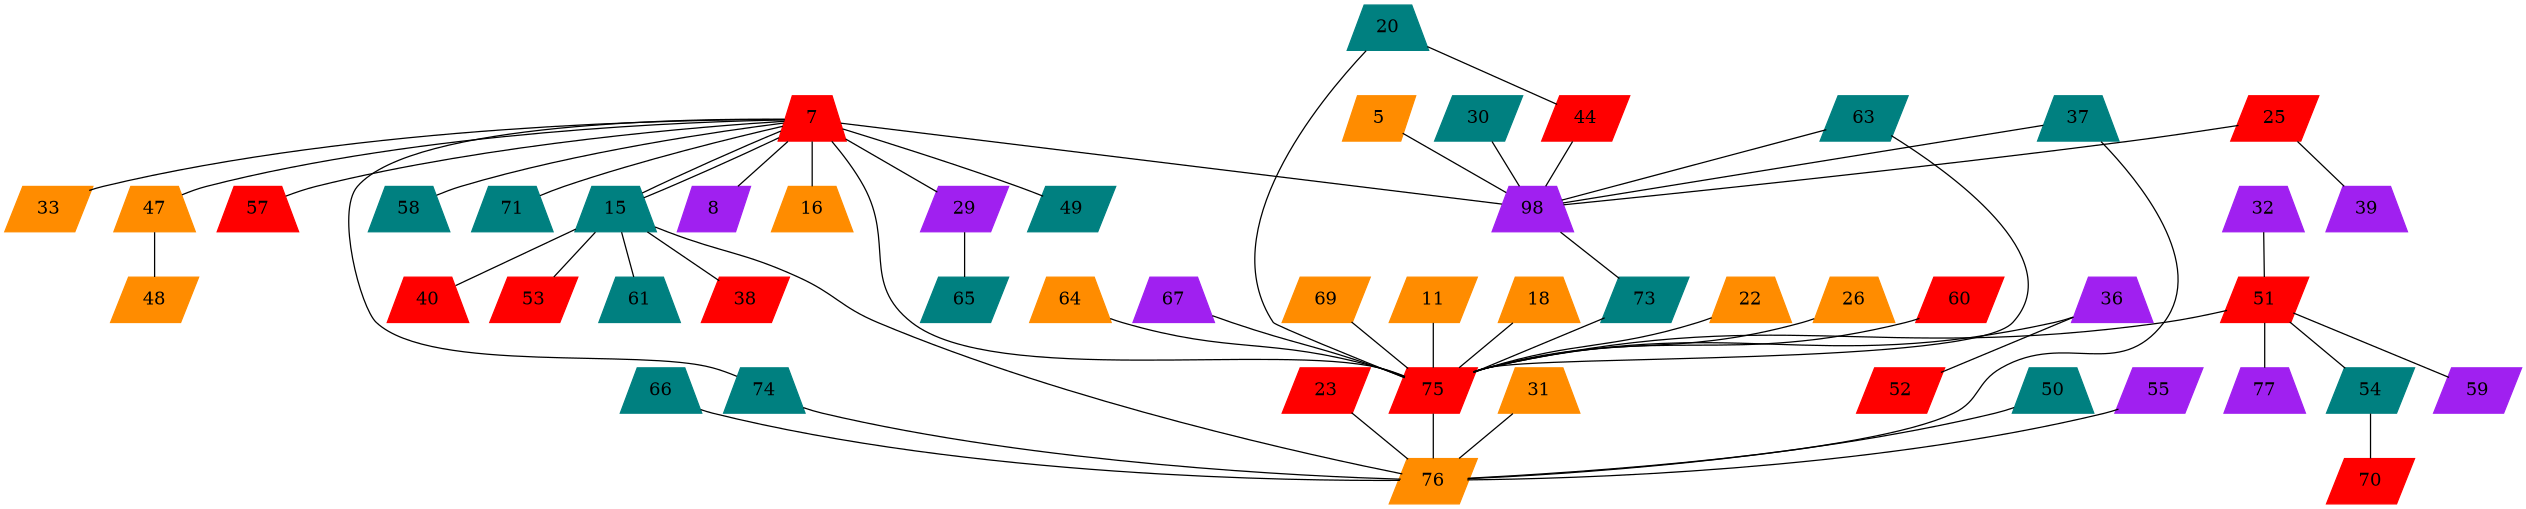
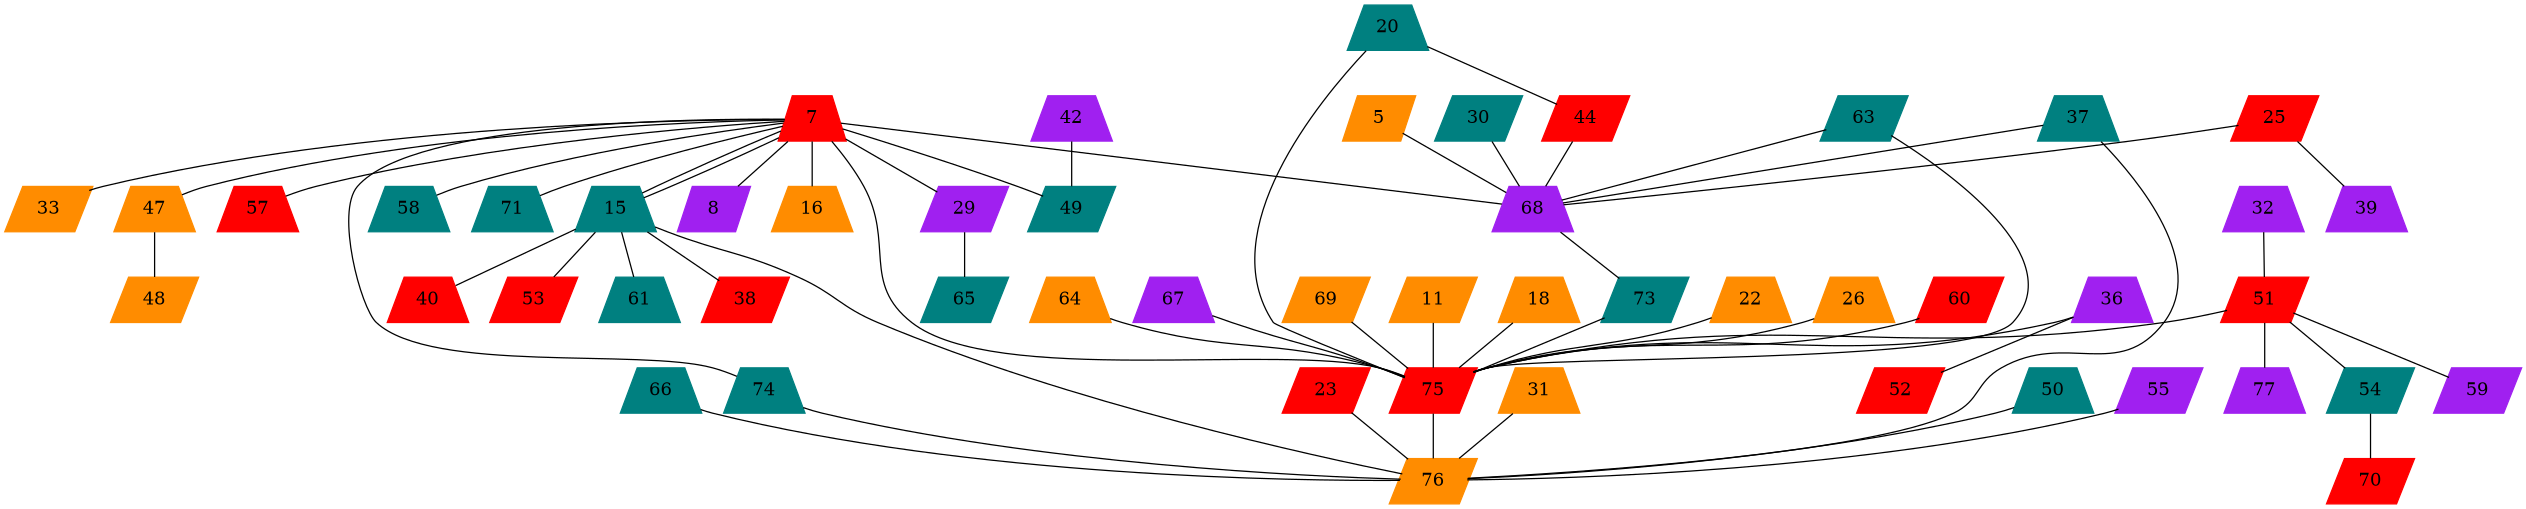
node "42": added
node "98": label "98" -> "68"
